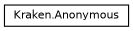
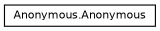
node "Kraken.Anonymous": label "Kraken.Anonymous" -> "Anonymous.Anonymous"
